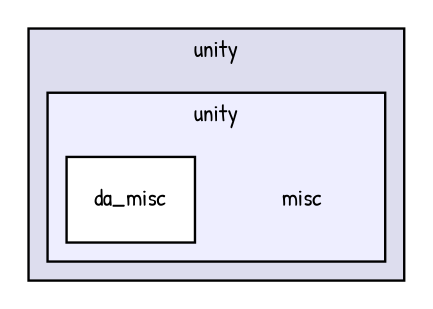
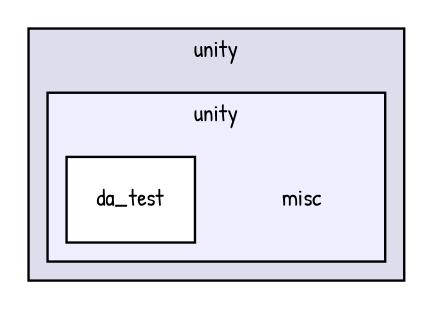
node "da_misc": label "da_misc" -> "da_test"
